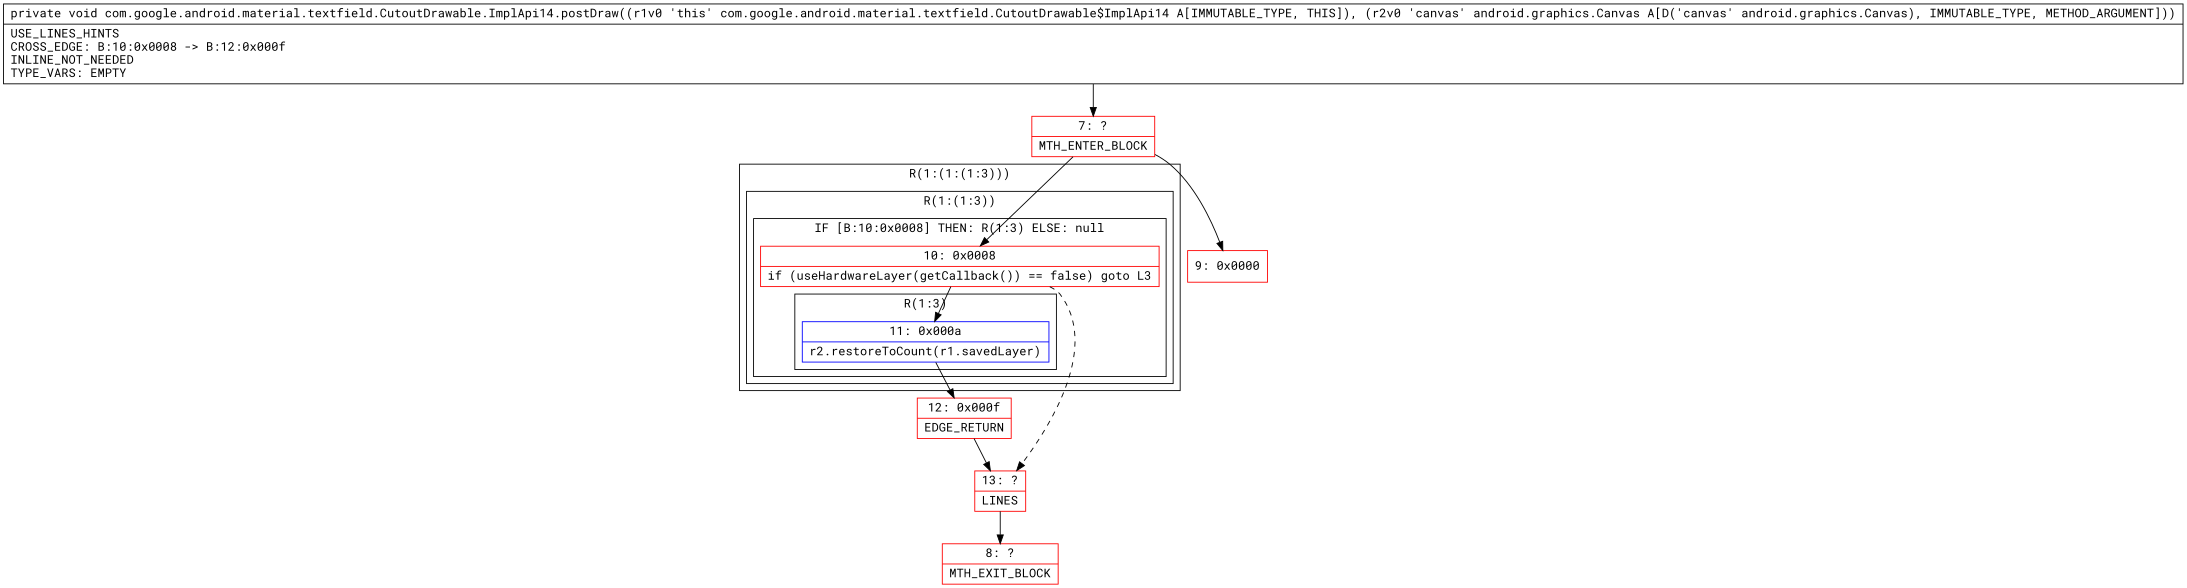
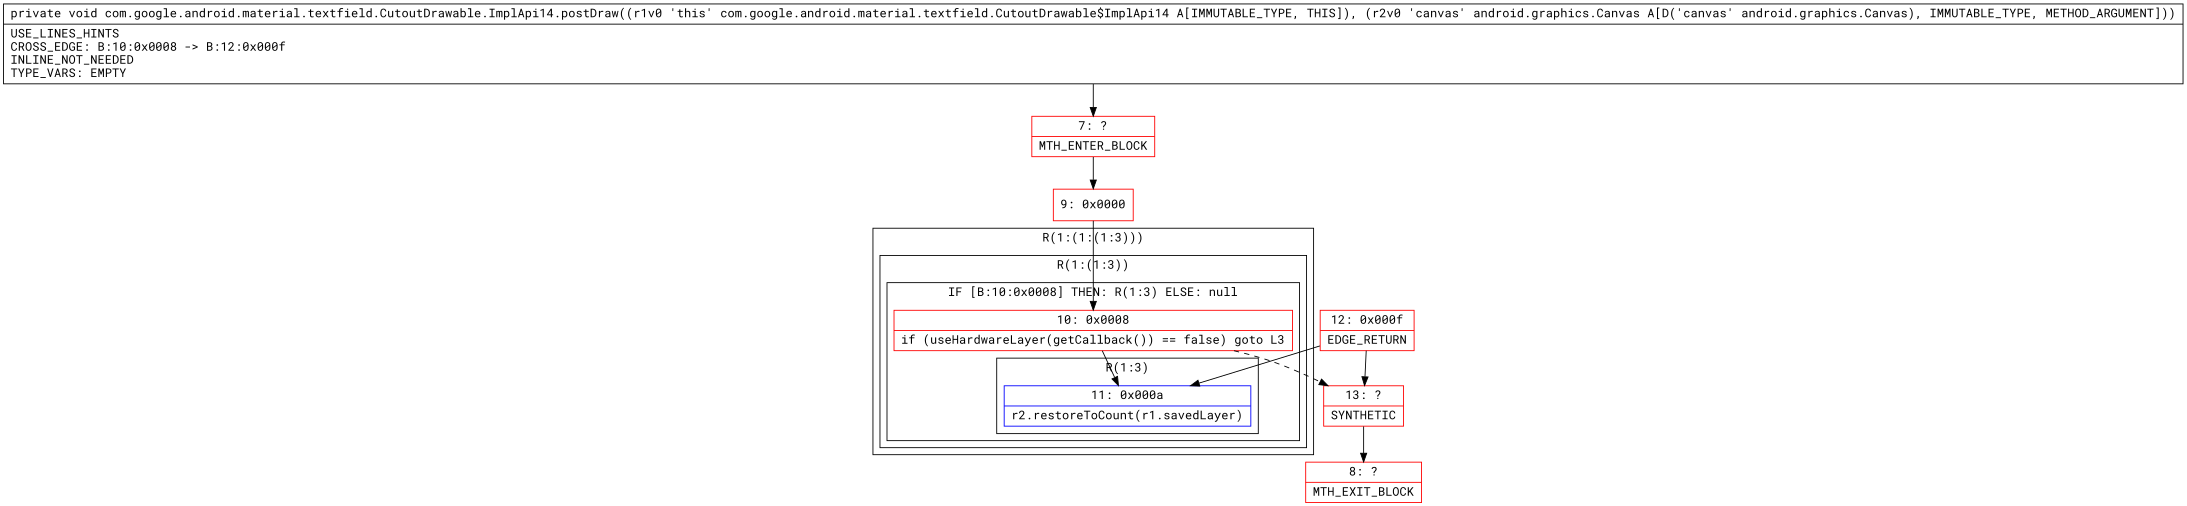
edge "7: ?" -> "10: 0x0008": now "9: 0x0000" -> "10: 0x0008"
edge "11: 0x000a" -> "12: 0x000f": reversed
node "13: ?": text "LINES" -> "SYNTHETIC"
